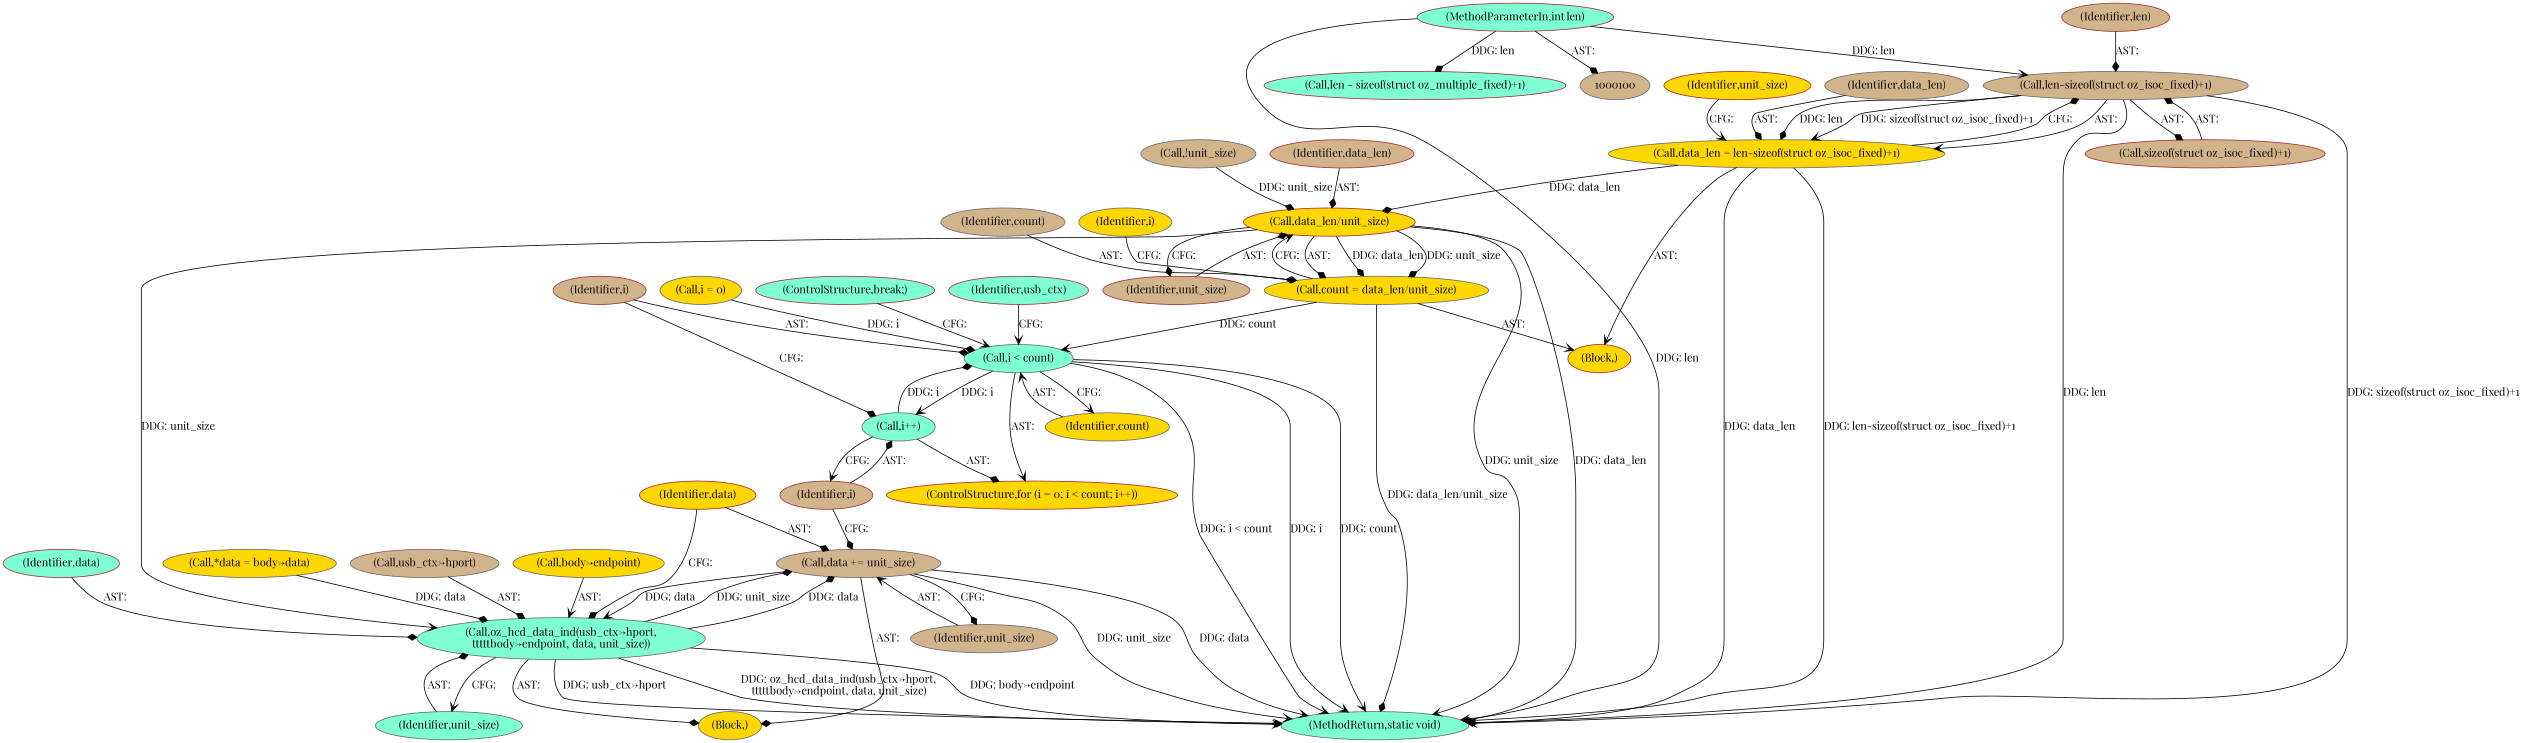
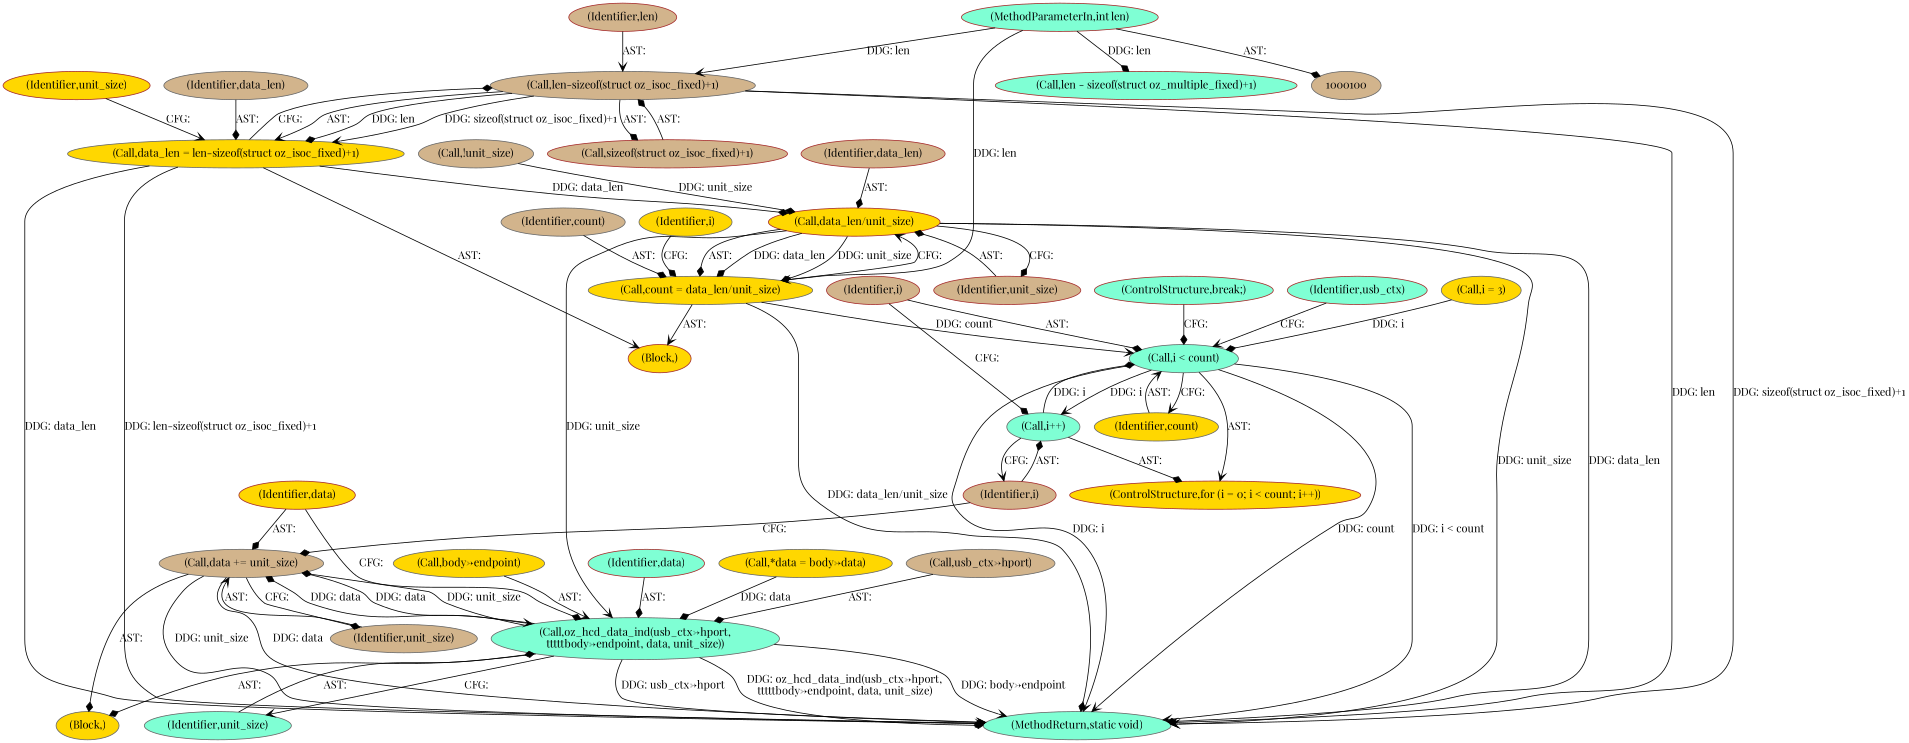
edge "(Identifier,len)" -> "(Call,len-sizeof(struct oz_isoc_fixed)+1)": arrowhead diamond -> vee
edge "(MethodParameterIn,int len)" -> "(MethodReturn,static void)": now "(MethodParameterIn,int len)" -> "(Call,count = data_len/unit_size)"
node "(Call,i = 0)": label "(Call,i = 0)" -> "(Call,i = 3)"
edge "(ControlStructure,break;)" -> "(Call,i < count)": arrowhead vee -> diamond
